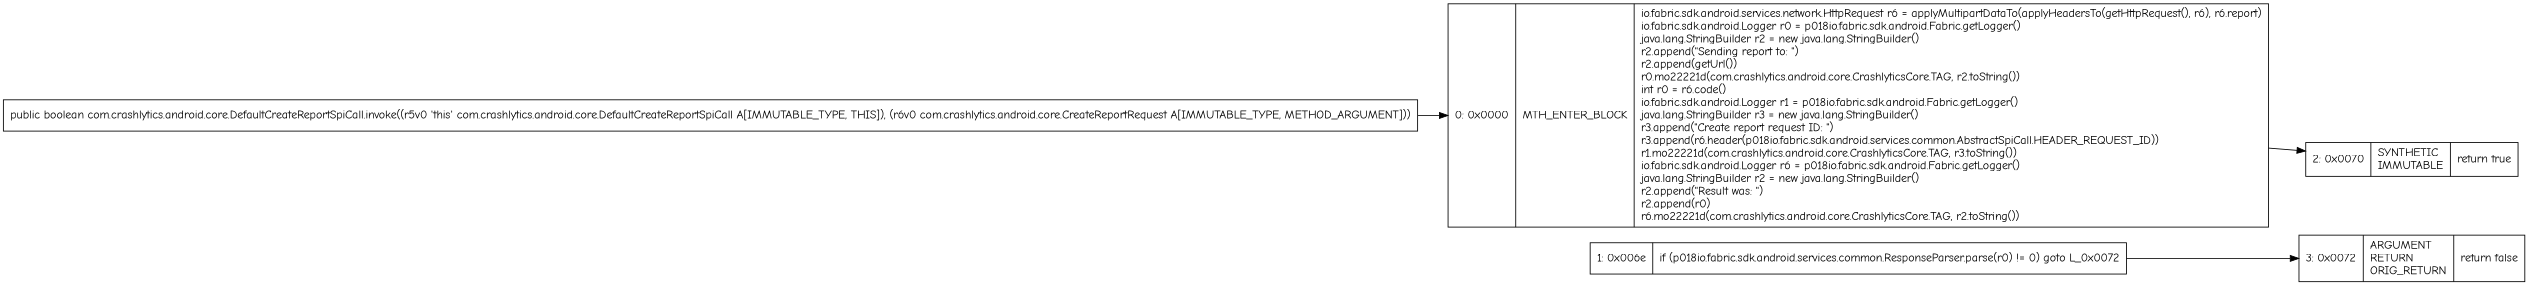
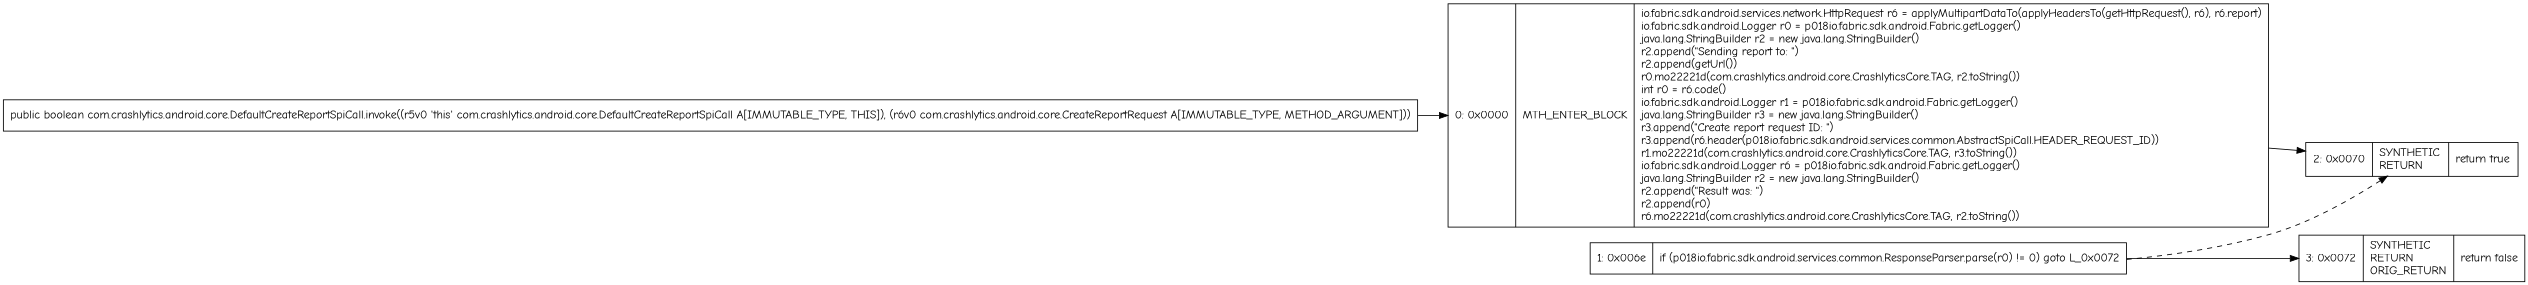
node "2: 0x0070": text "IMMUTABLE" -> "RETURN"
edge "1: 0x006e" -> "2: 0x0070": added
node "3: 0x0072": text "ARGUMENT" -> "SYNTHETIC"
